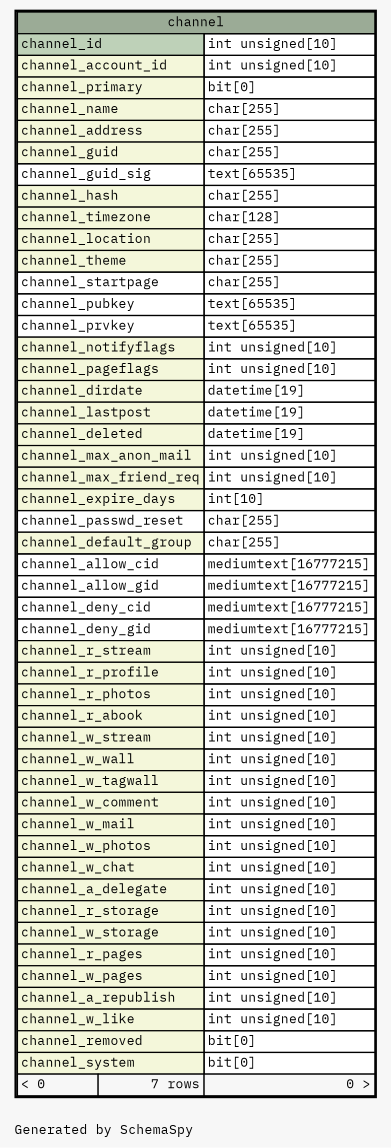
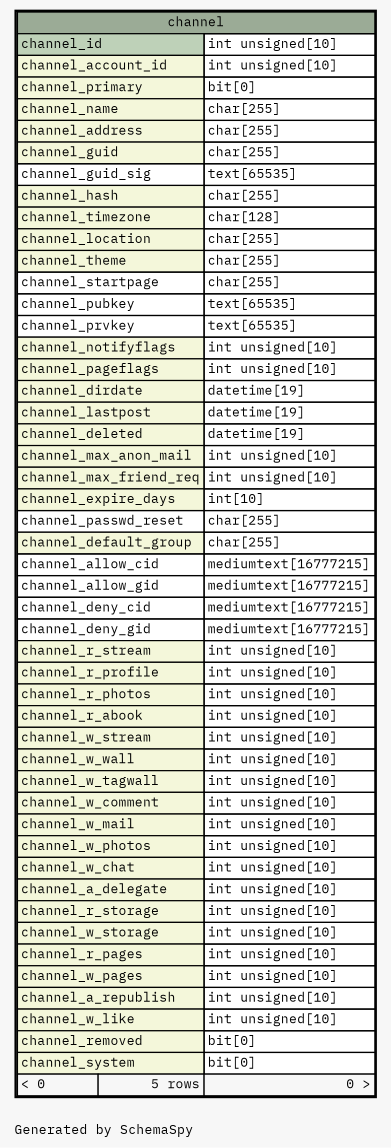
node "channel": text "7 rows" -> "5 rows"
